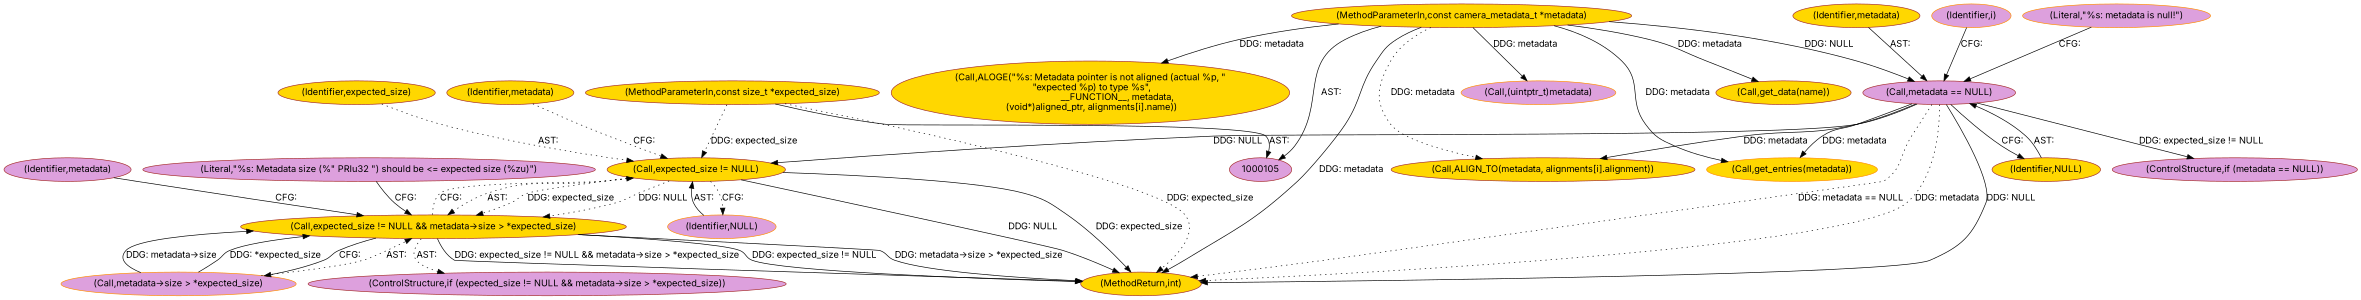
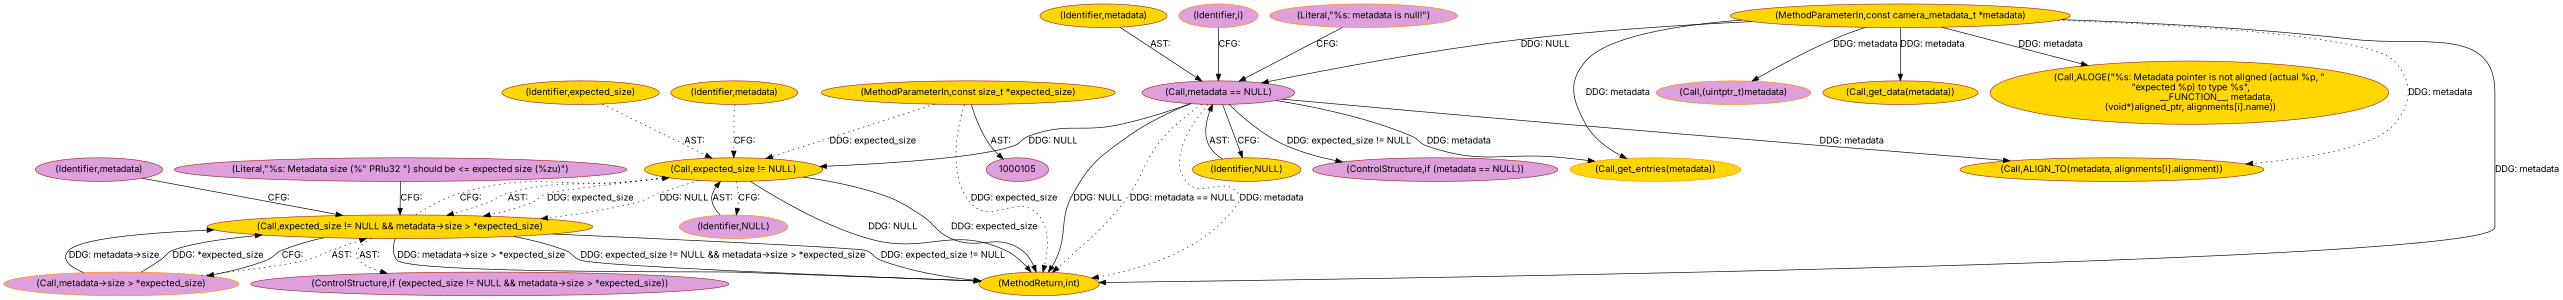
edge "(MethodParameterIn,const camera_metadata_t *metadata)" -> "1000105": removed, label "AST:"
node "(Call,get_data(name))": label "(Call,get_data(name))" -> "(Call,get_data(metadata))"
